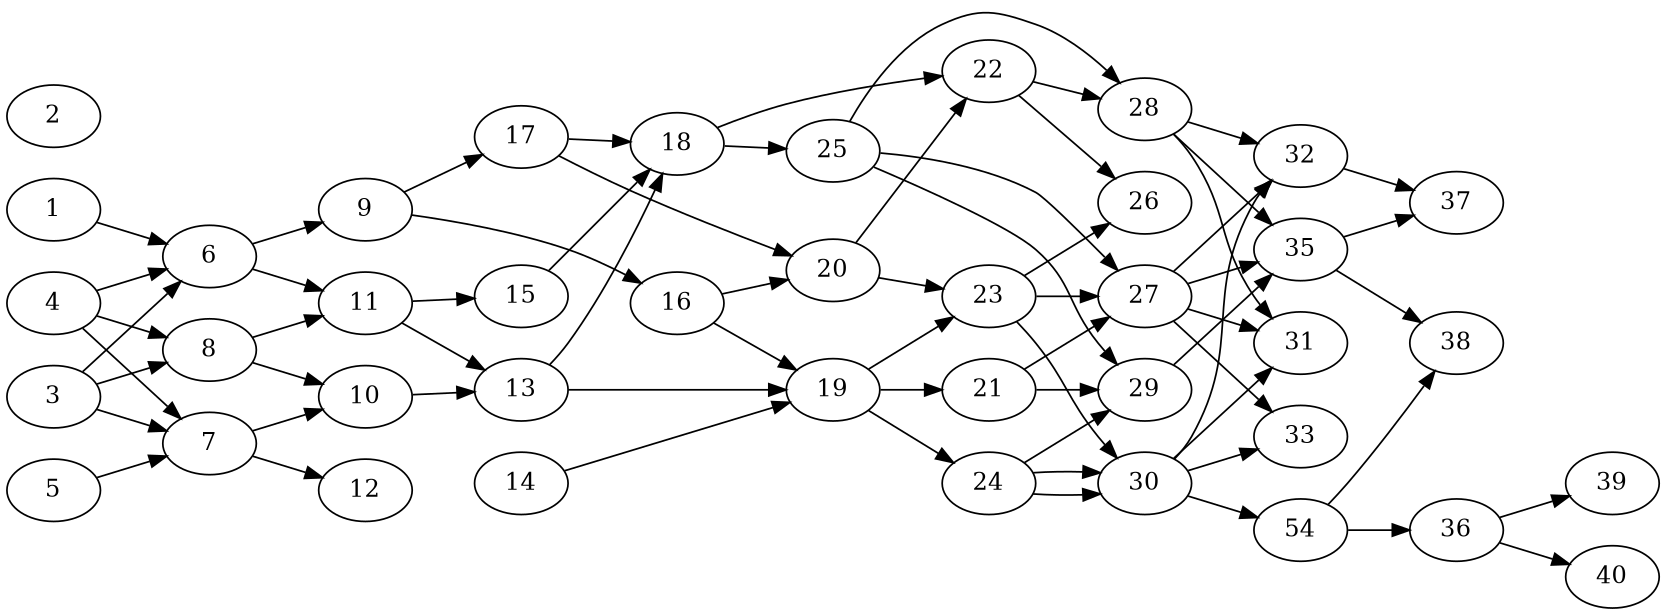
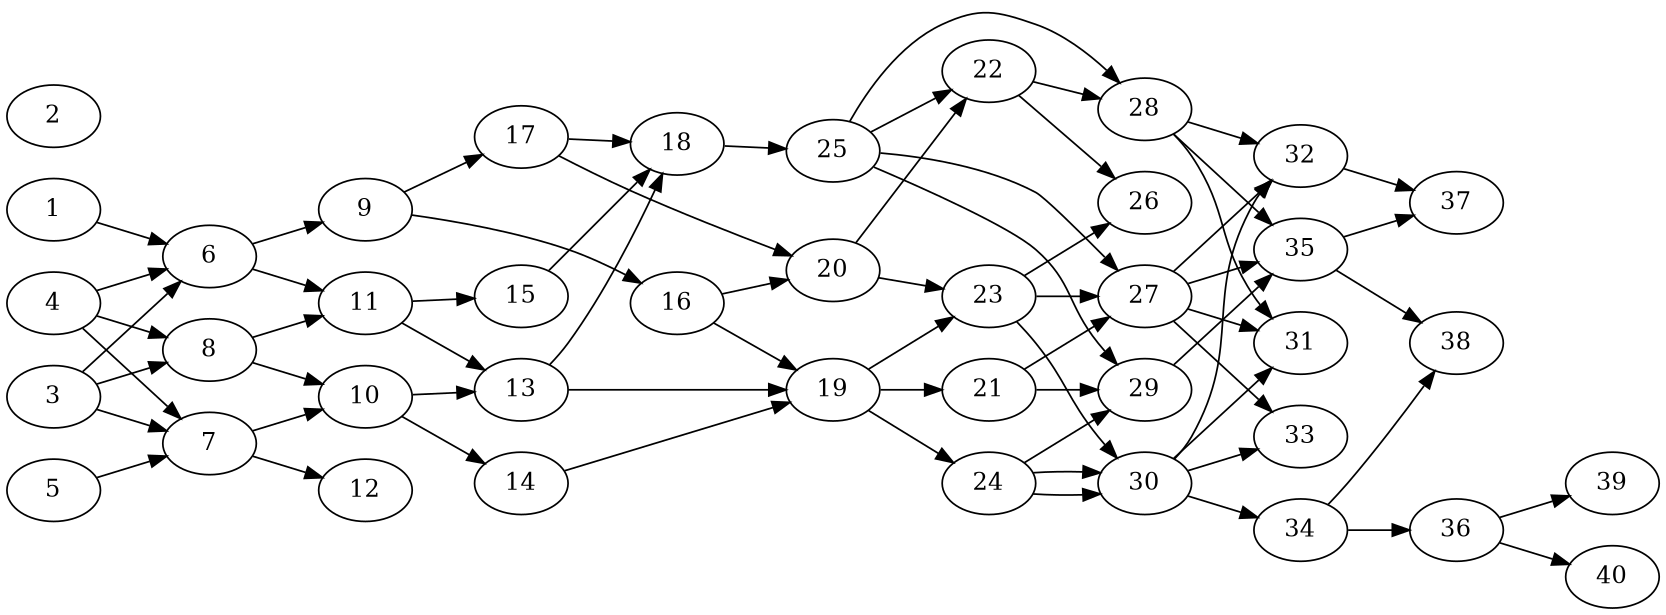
edge "18" -> "22": now "25" -> "22"
edge "10" -> "14": added
node "54": label "54" -> "34"
